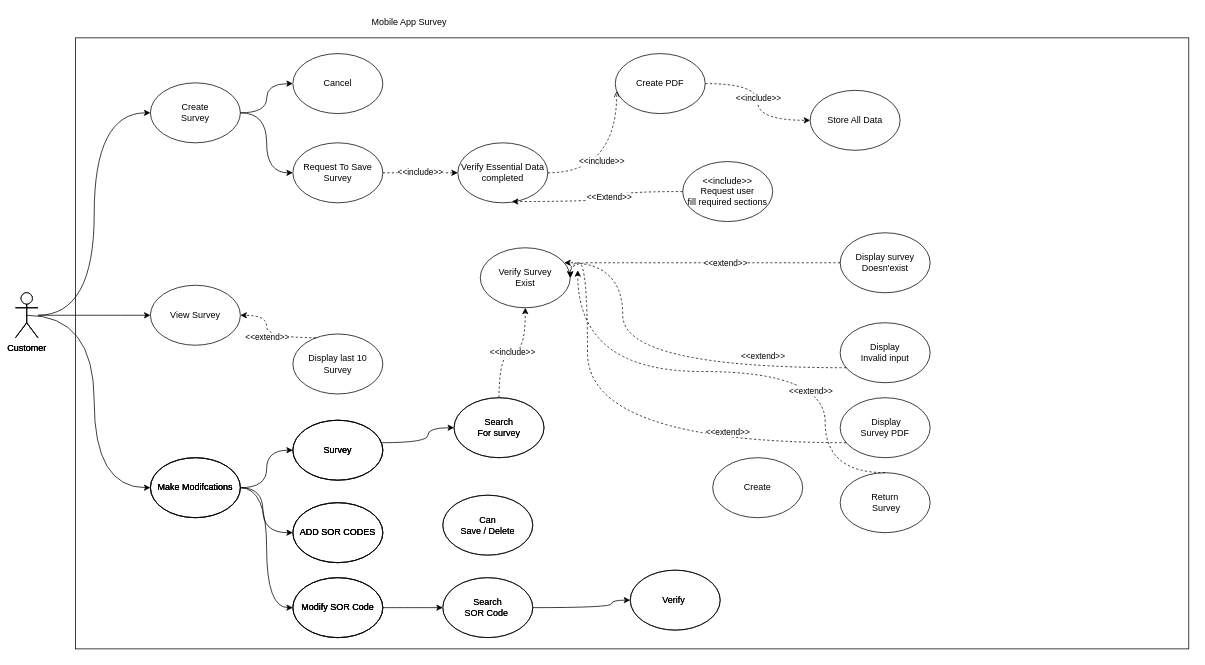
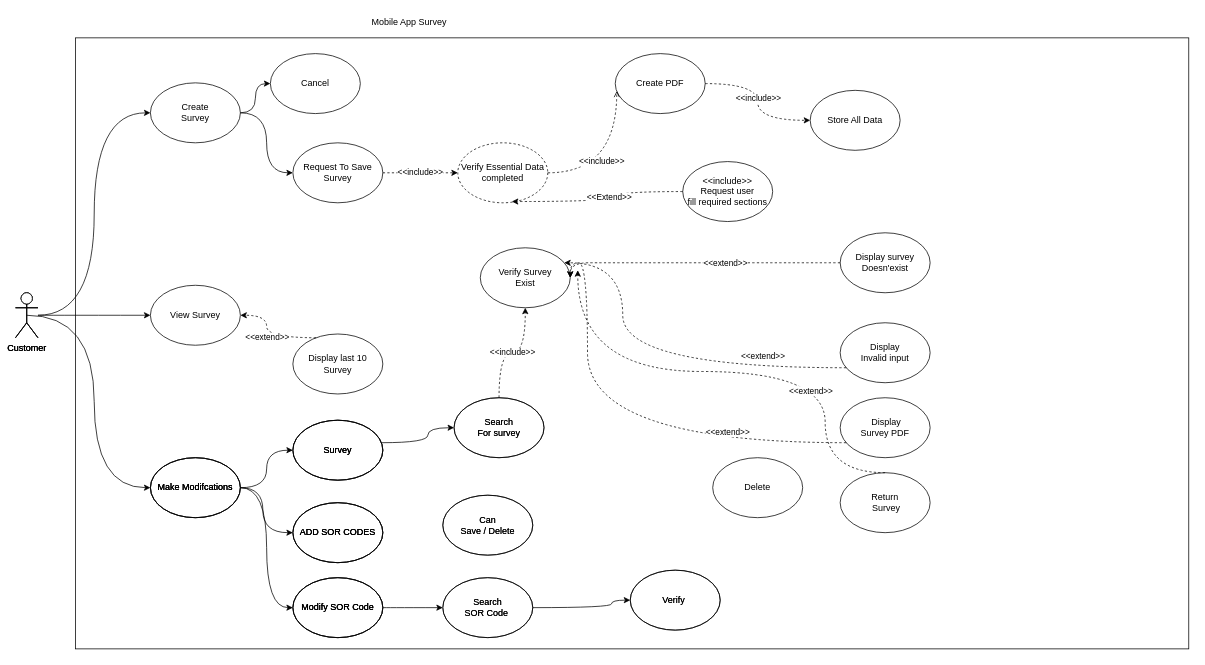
node "Cancel": moved (338, 84) -> (315, 84)
node "Verify Essential Data completed": style solid -> dashed
node "Create": label "Create" -> "Delete"
